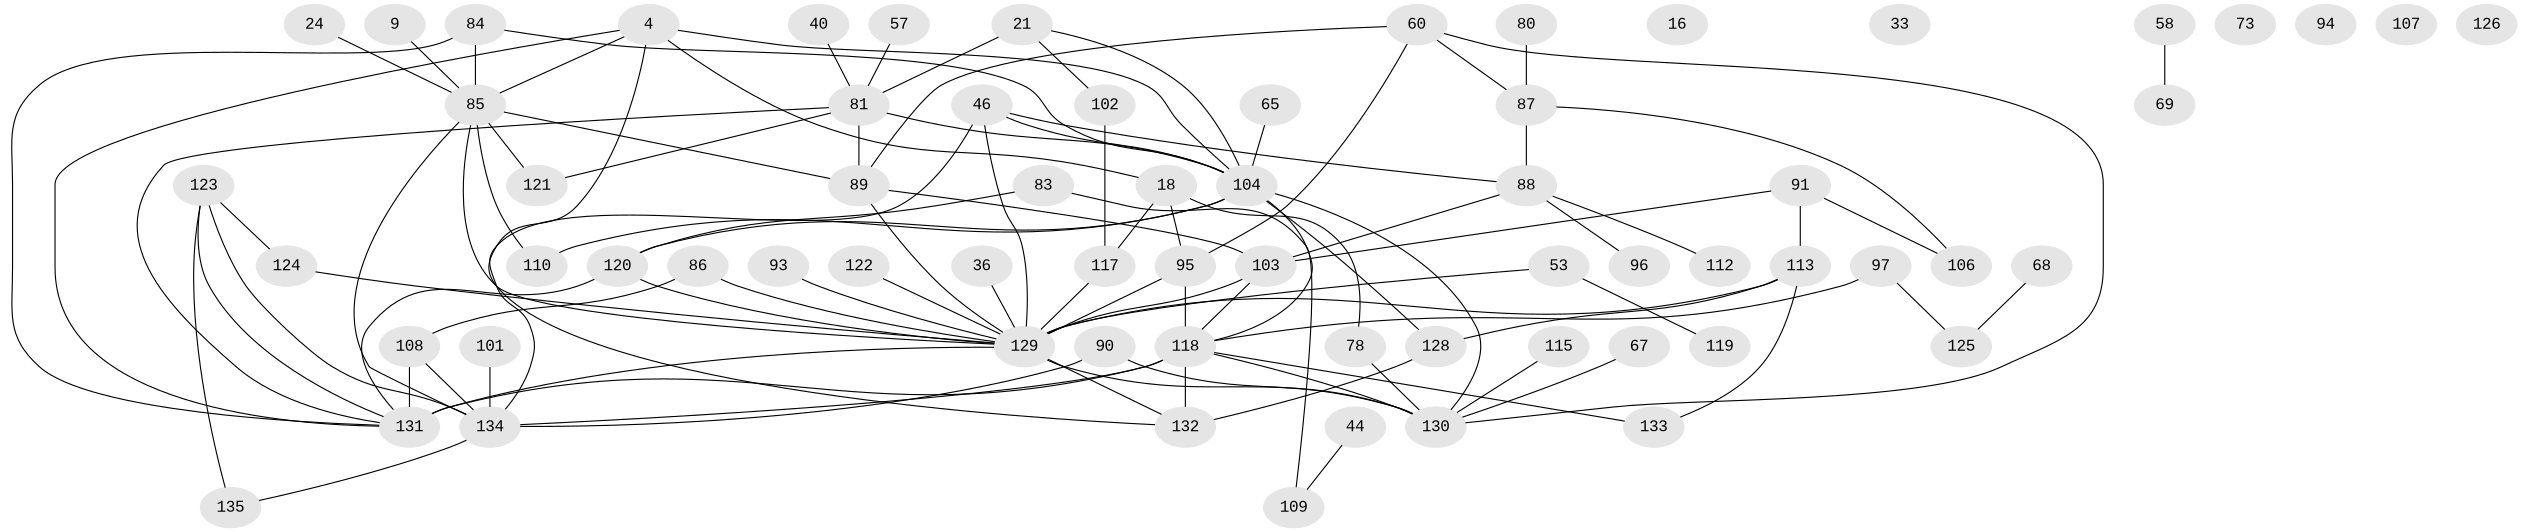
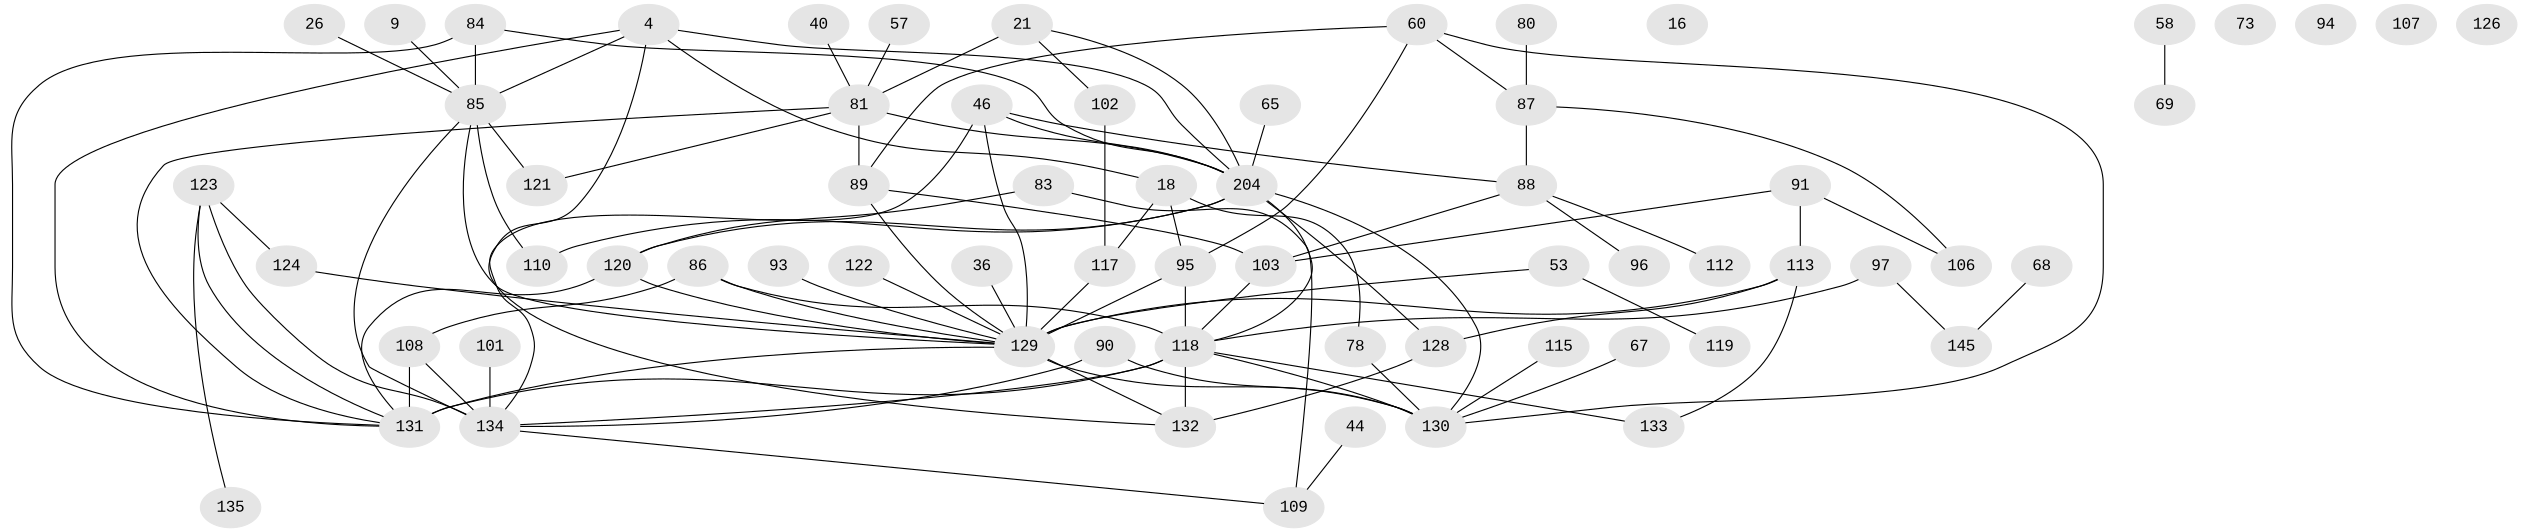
node "24": label "24" -> "26"
node "33": removed
edge "85" -- "89": removed
node "104": label "104" -> "204"
edge "103" -- "129": removed
edge "86" -- "118": added
node "125": label "125" -> "145"
edge "134" -- "135": now "134" -- "109"
